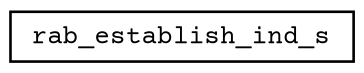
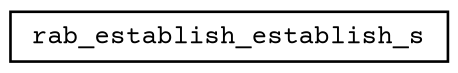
node "rab_establish_ind_s": label "rab_establish_ind_s" -> "rab_establish_establish_s"
